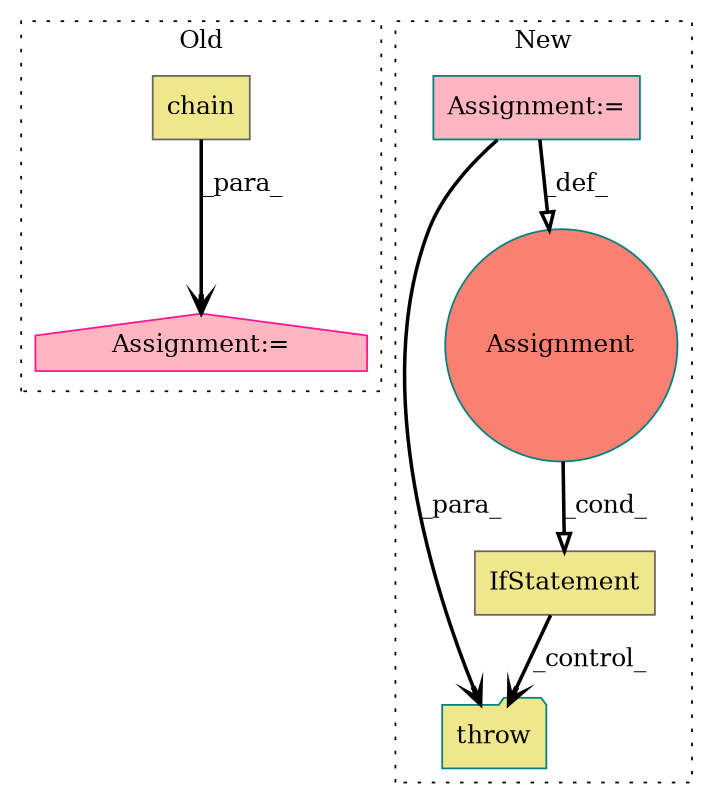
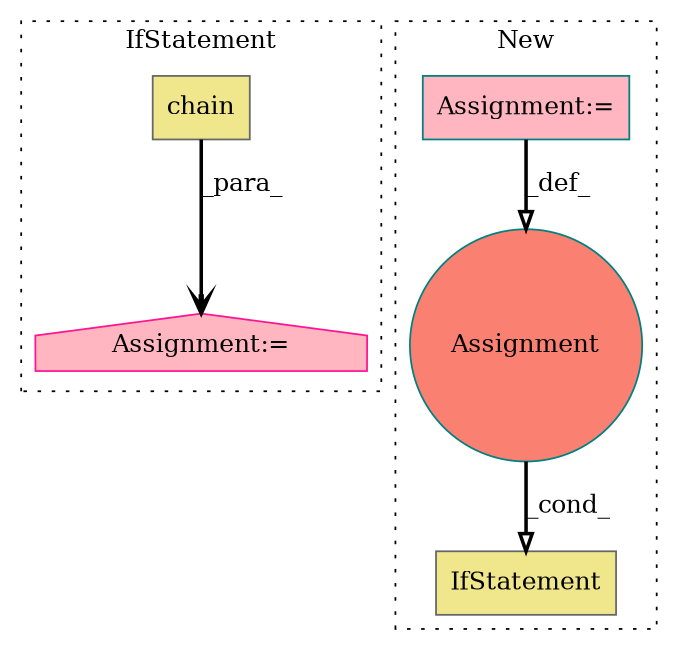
cluster "Old": label "Old" -> "IfStatement"
node "throw": removed
